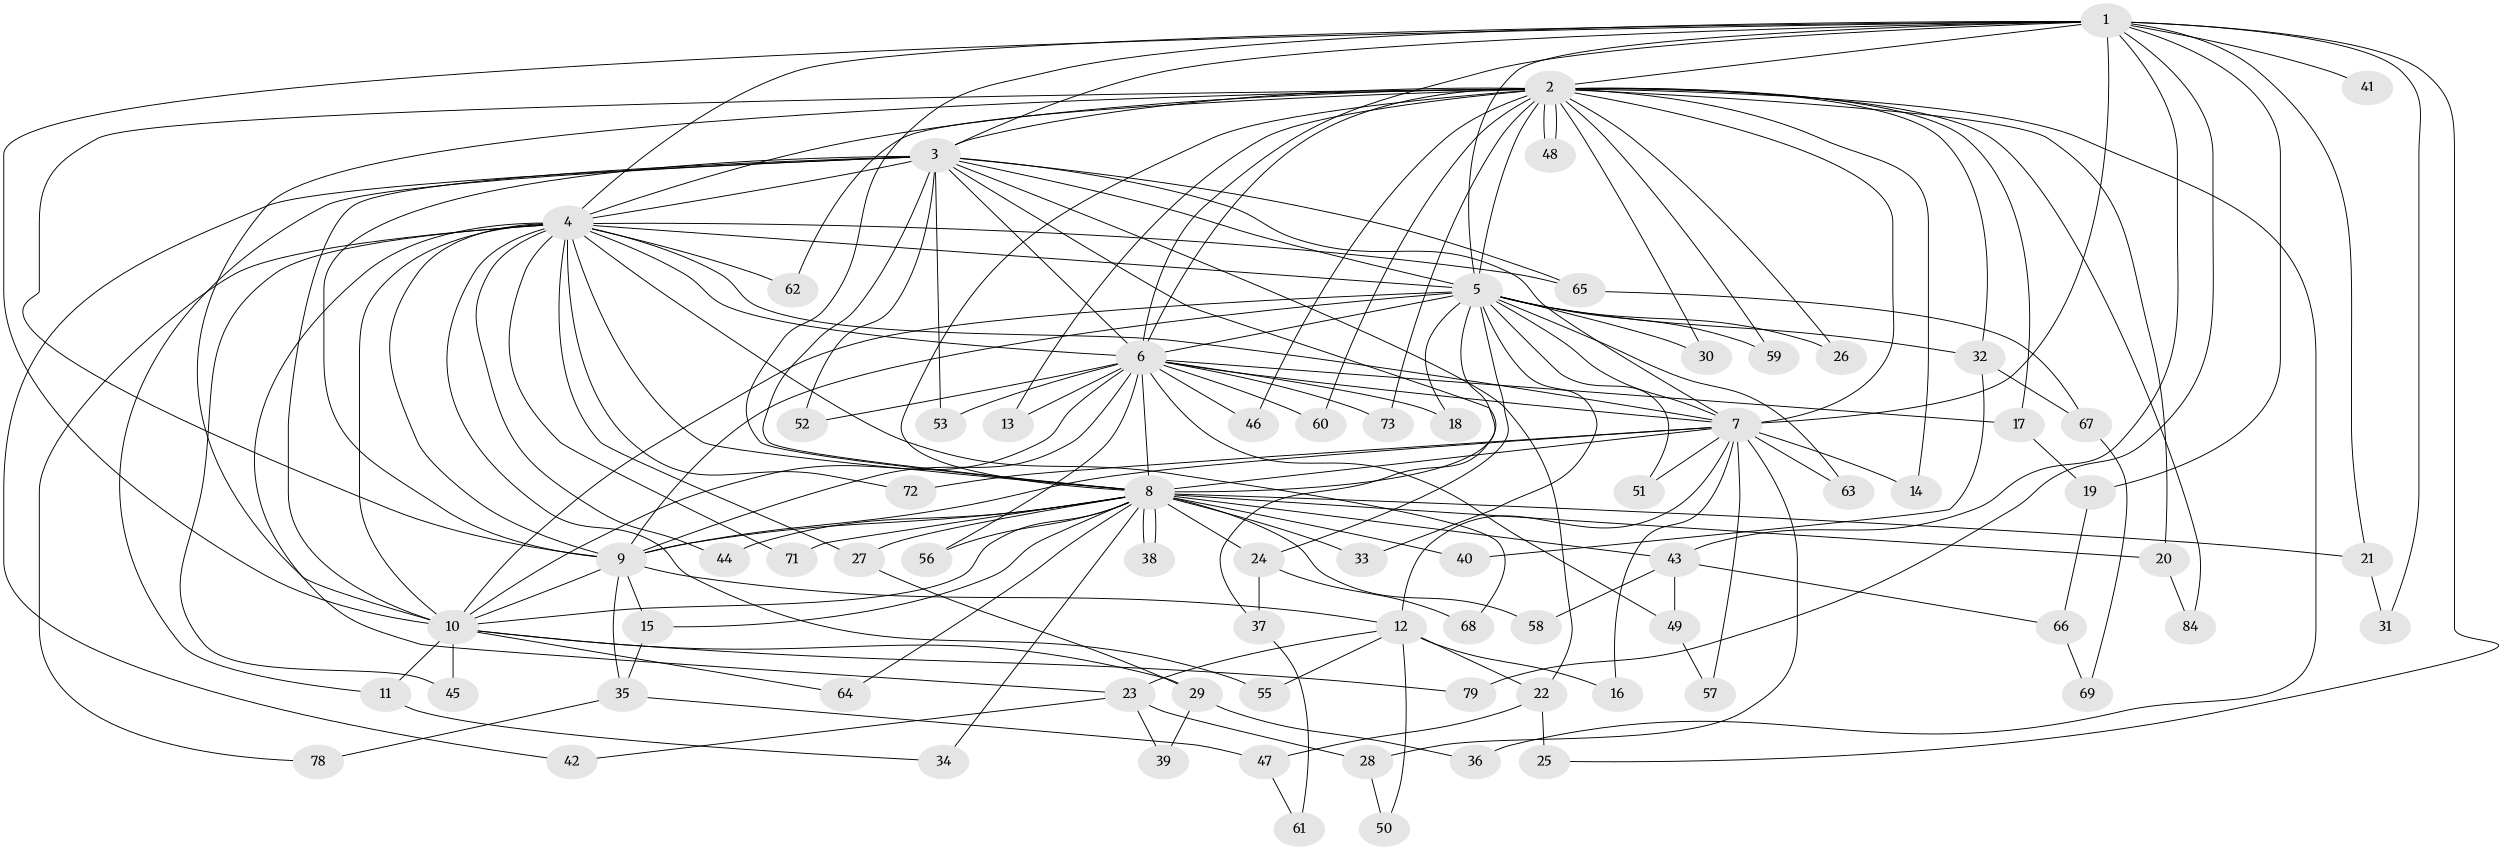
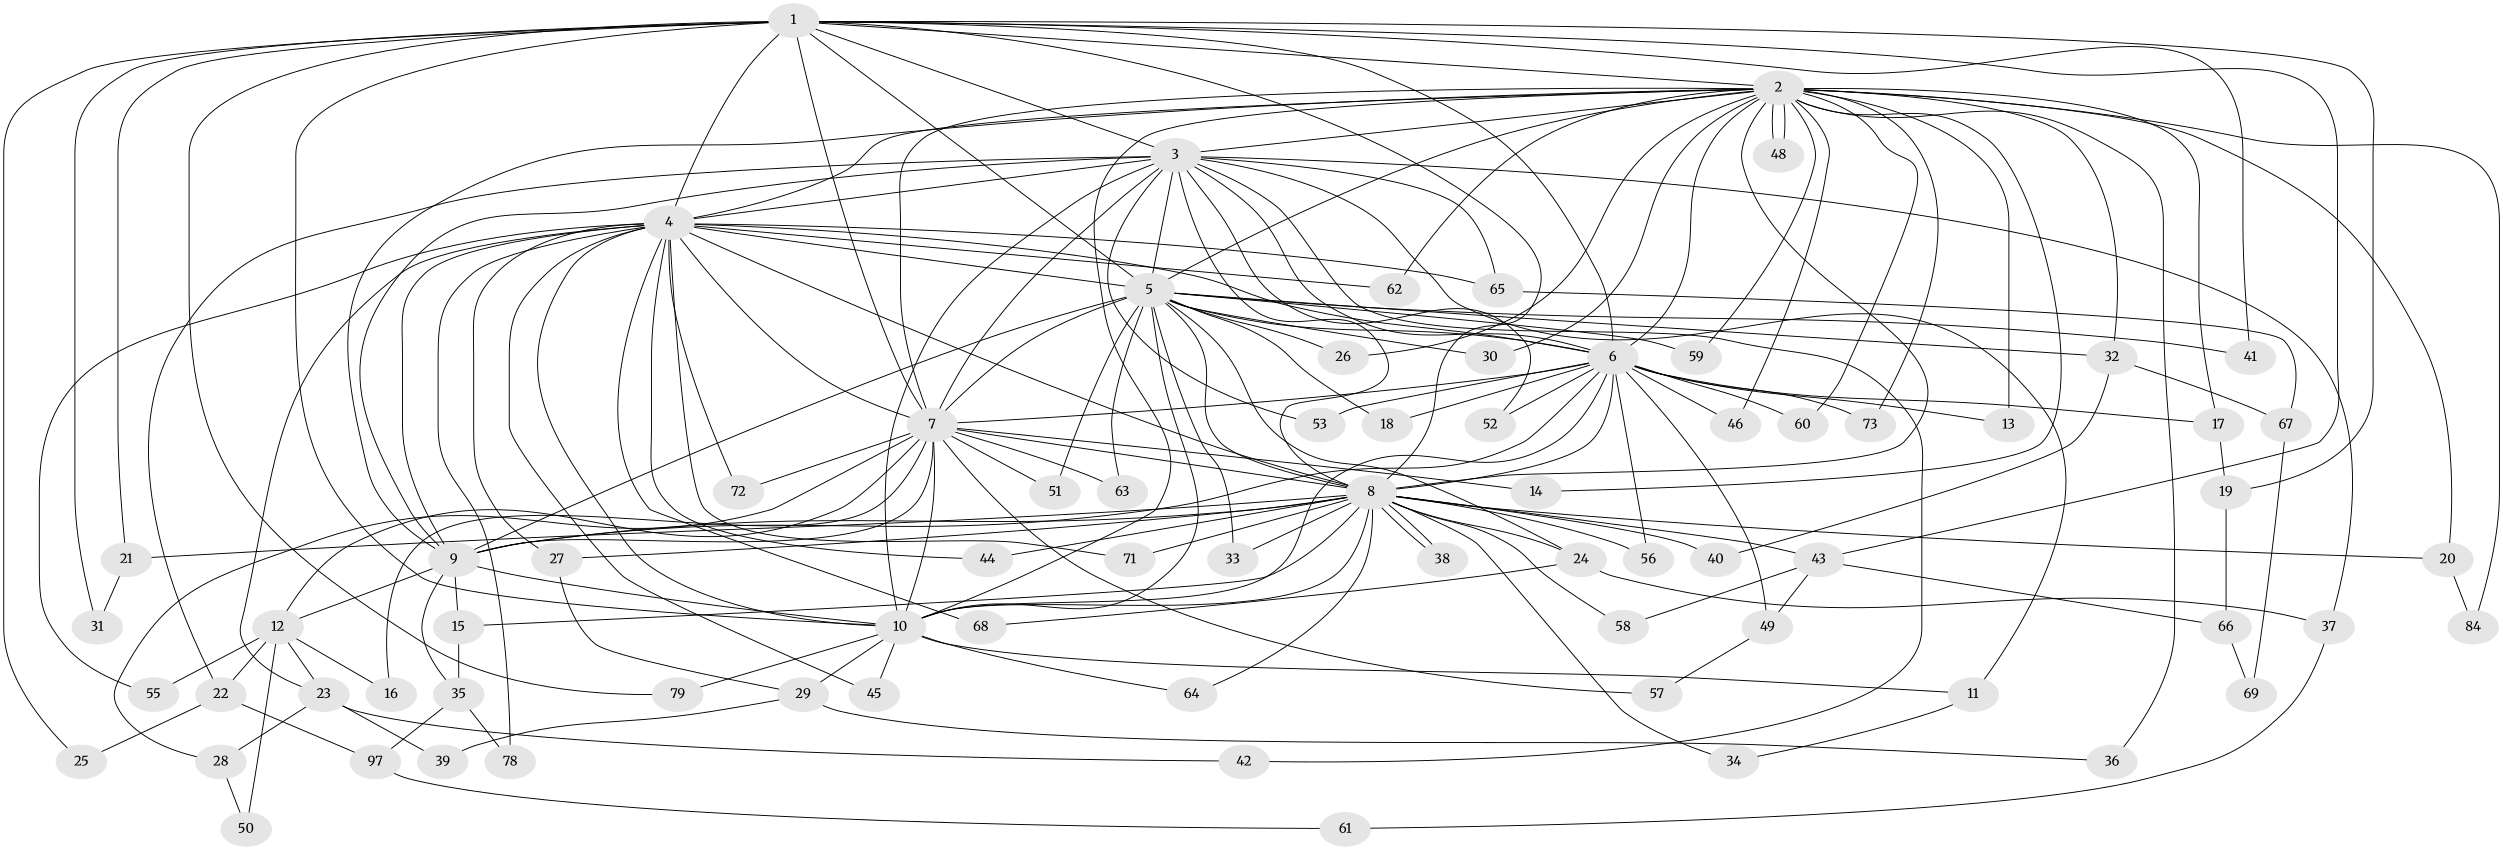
edge "5" -- "41": added
edge "7" -- "10": added
node "47": label "47" -> "97"
